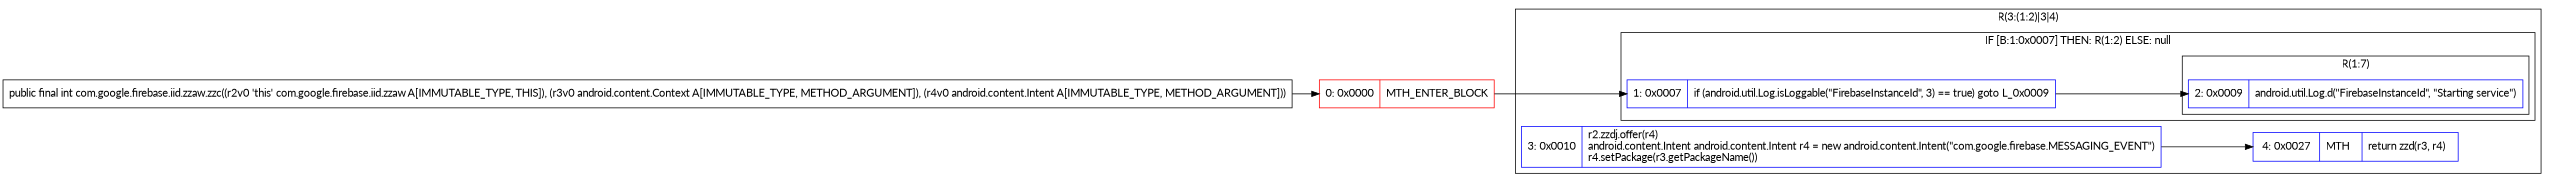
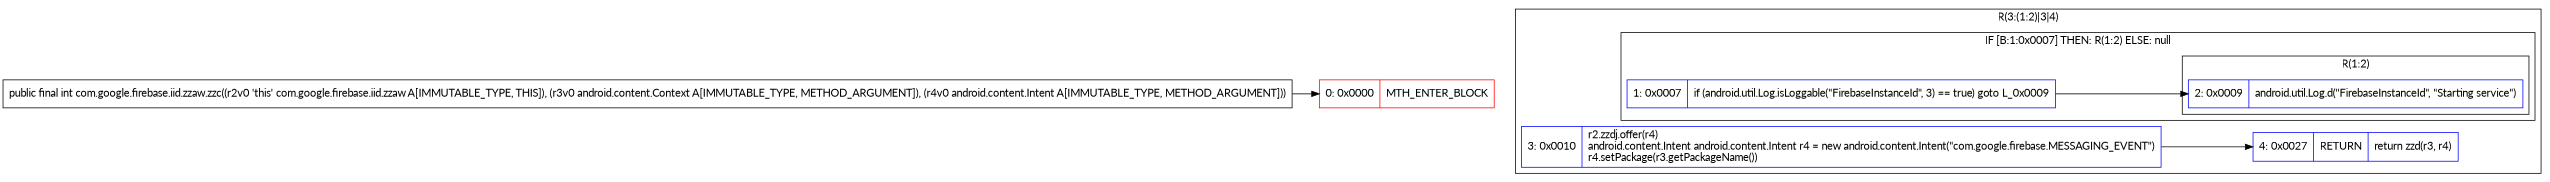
cluster "R(1:7)": label "R(1:7)" -> "R(1:2)"
edge "0: 0x0000" -> "1: 0x0007": removed
node "4: 0x0027": text "MTH" -> "RETURN"
